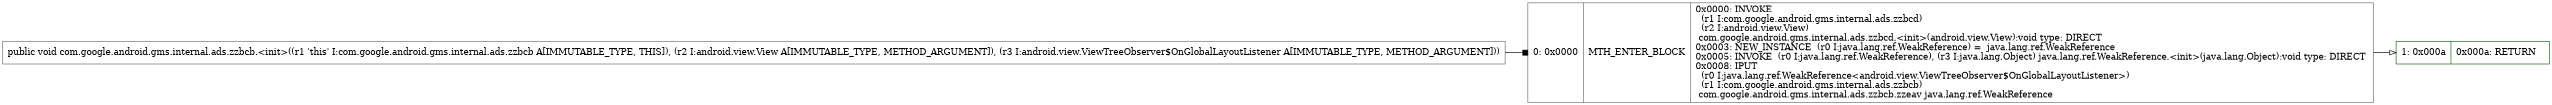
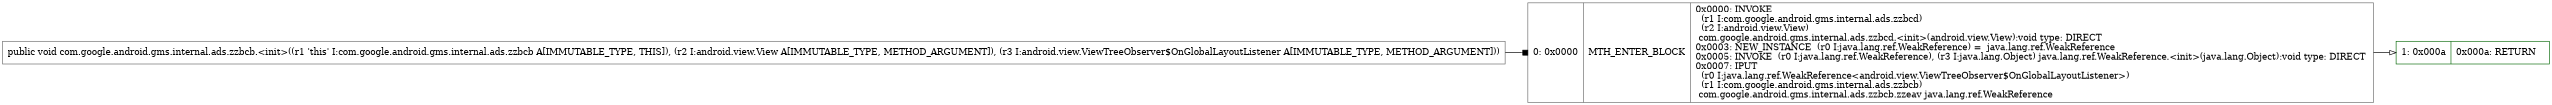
node "0: 0x0000": text "0x0008: IPUT" -> "0x0007: IPUT"
